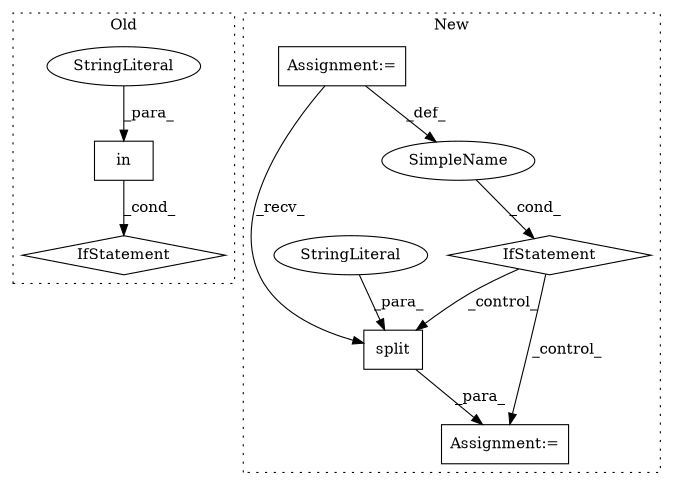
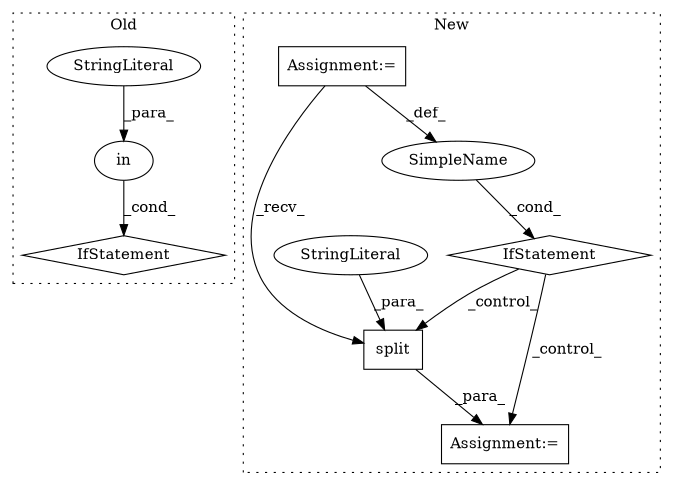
node "in": shape box -> ellipse
